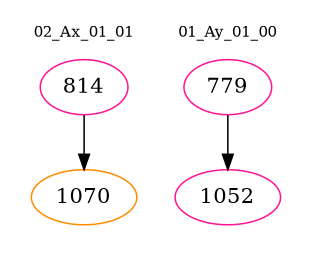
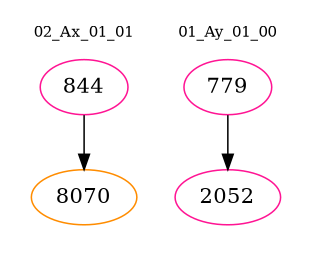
node "814": label "814" -> "844"
node "1070": label "1070" -> "8070"
node "1052": label "1052" -> "2052"
